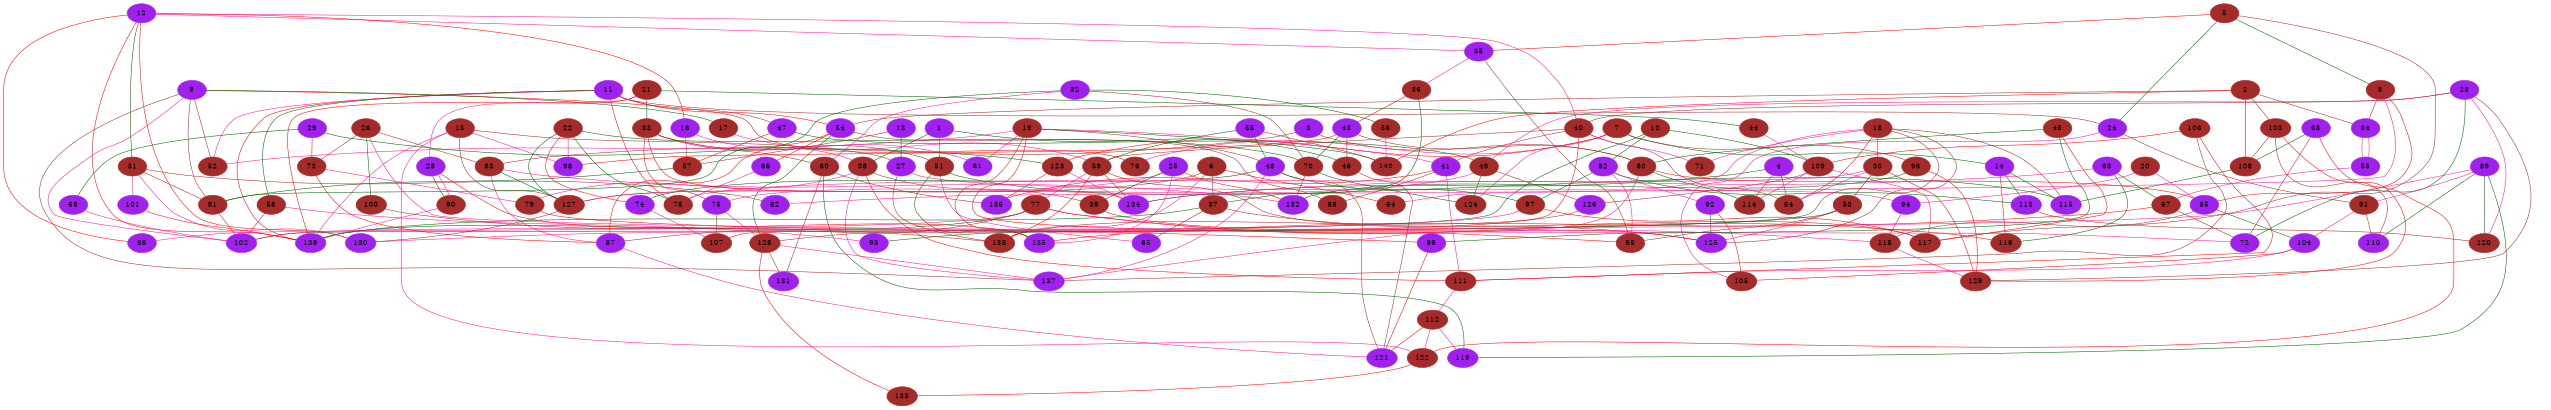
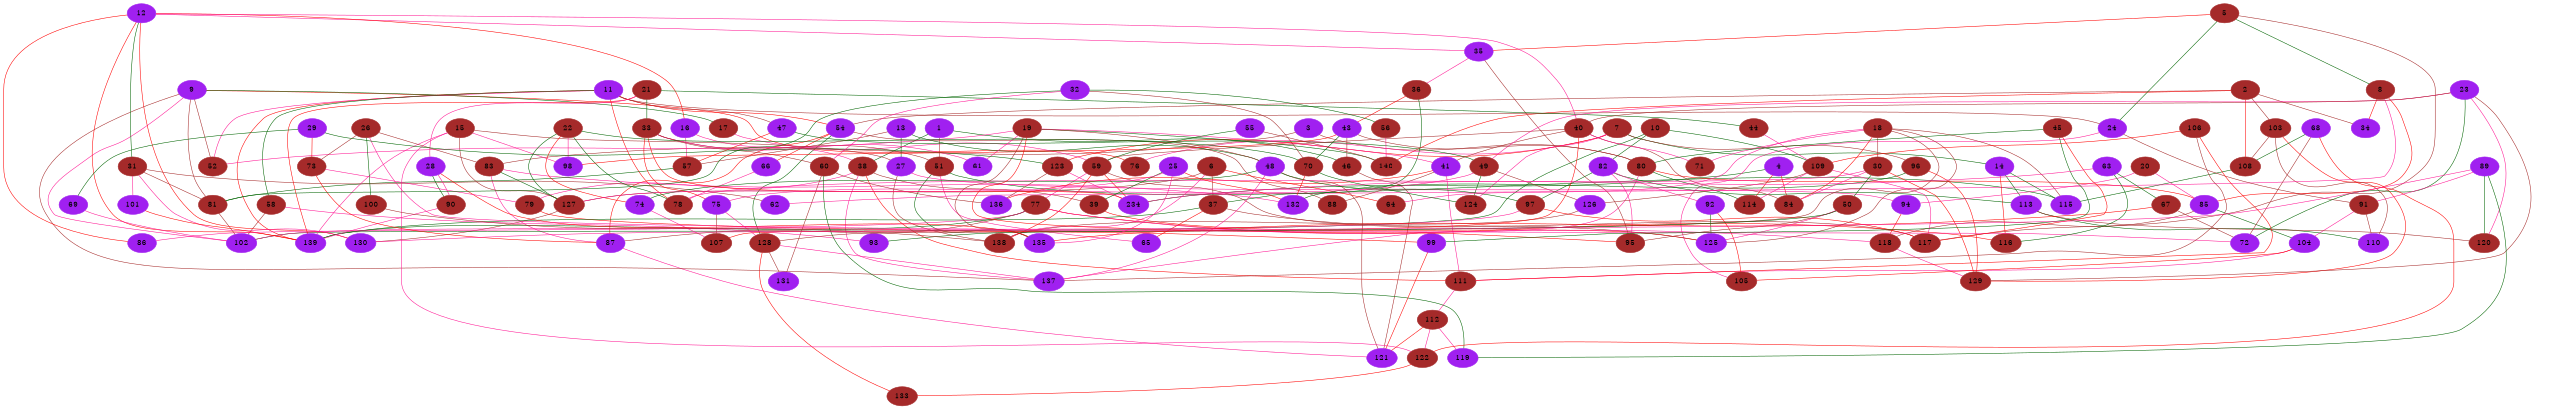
edge "55" -- "48": now "13" -- "48"
node "53": removed
edge "89" -- "110": now "113" -- "110"
node "134": label "134" -> "234"
